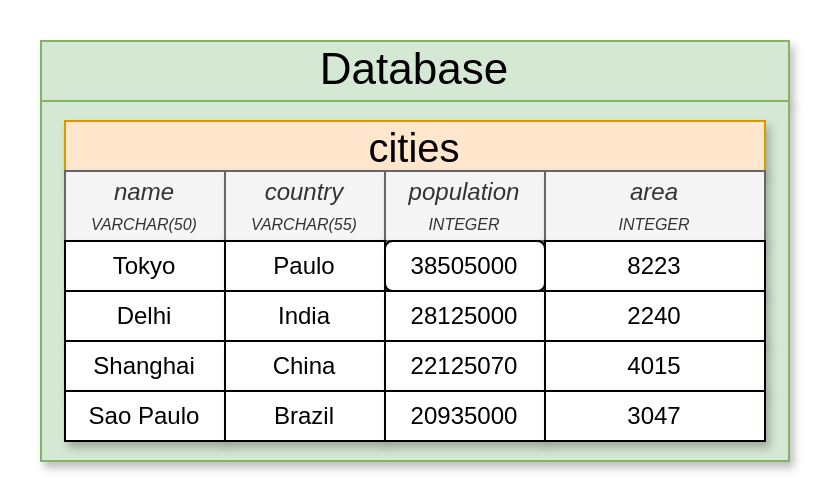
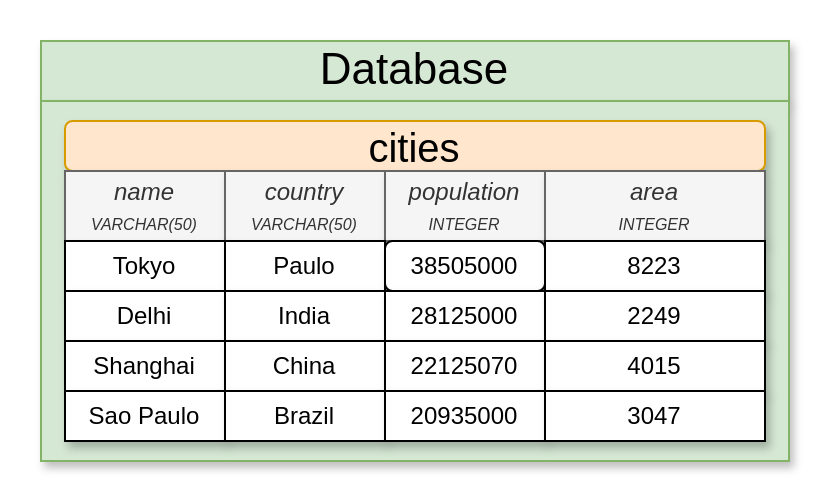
node "cities": shape rectangle -> rounded rectangle
node "country VARCHAR(55)": label "country VARCHAR(55)" -> "country VARCHAR(50)"
node "2240": label "2240" -> "2249"
